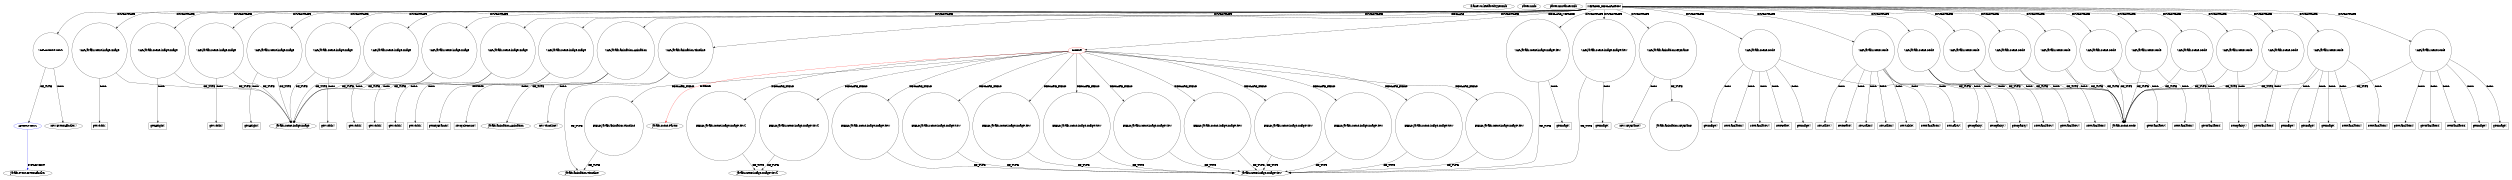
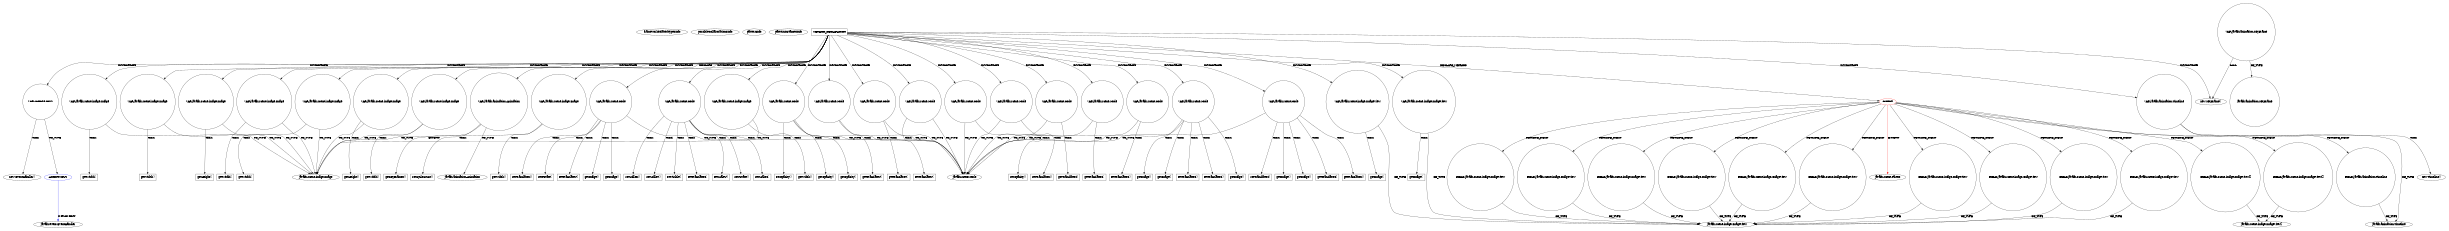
edge "METHOD_DECLARATION" -> "VAR:javafx.animation.KeyFrame": now "METHOD_DECLARATION" -> "new KeyFrame()"
node "possibleCollaborationsInfo": added
node "javafx.scene.Node": shape box -> ellipse
